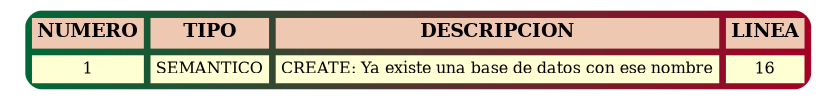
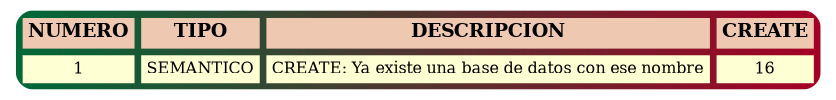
node "NUMERO": text "LINEA" -> "CREATE"
